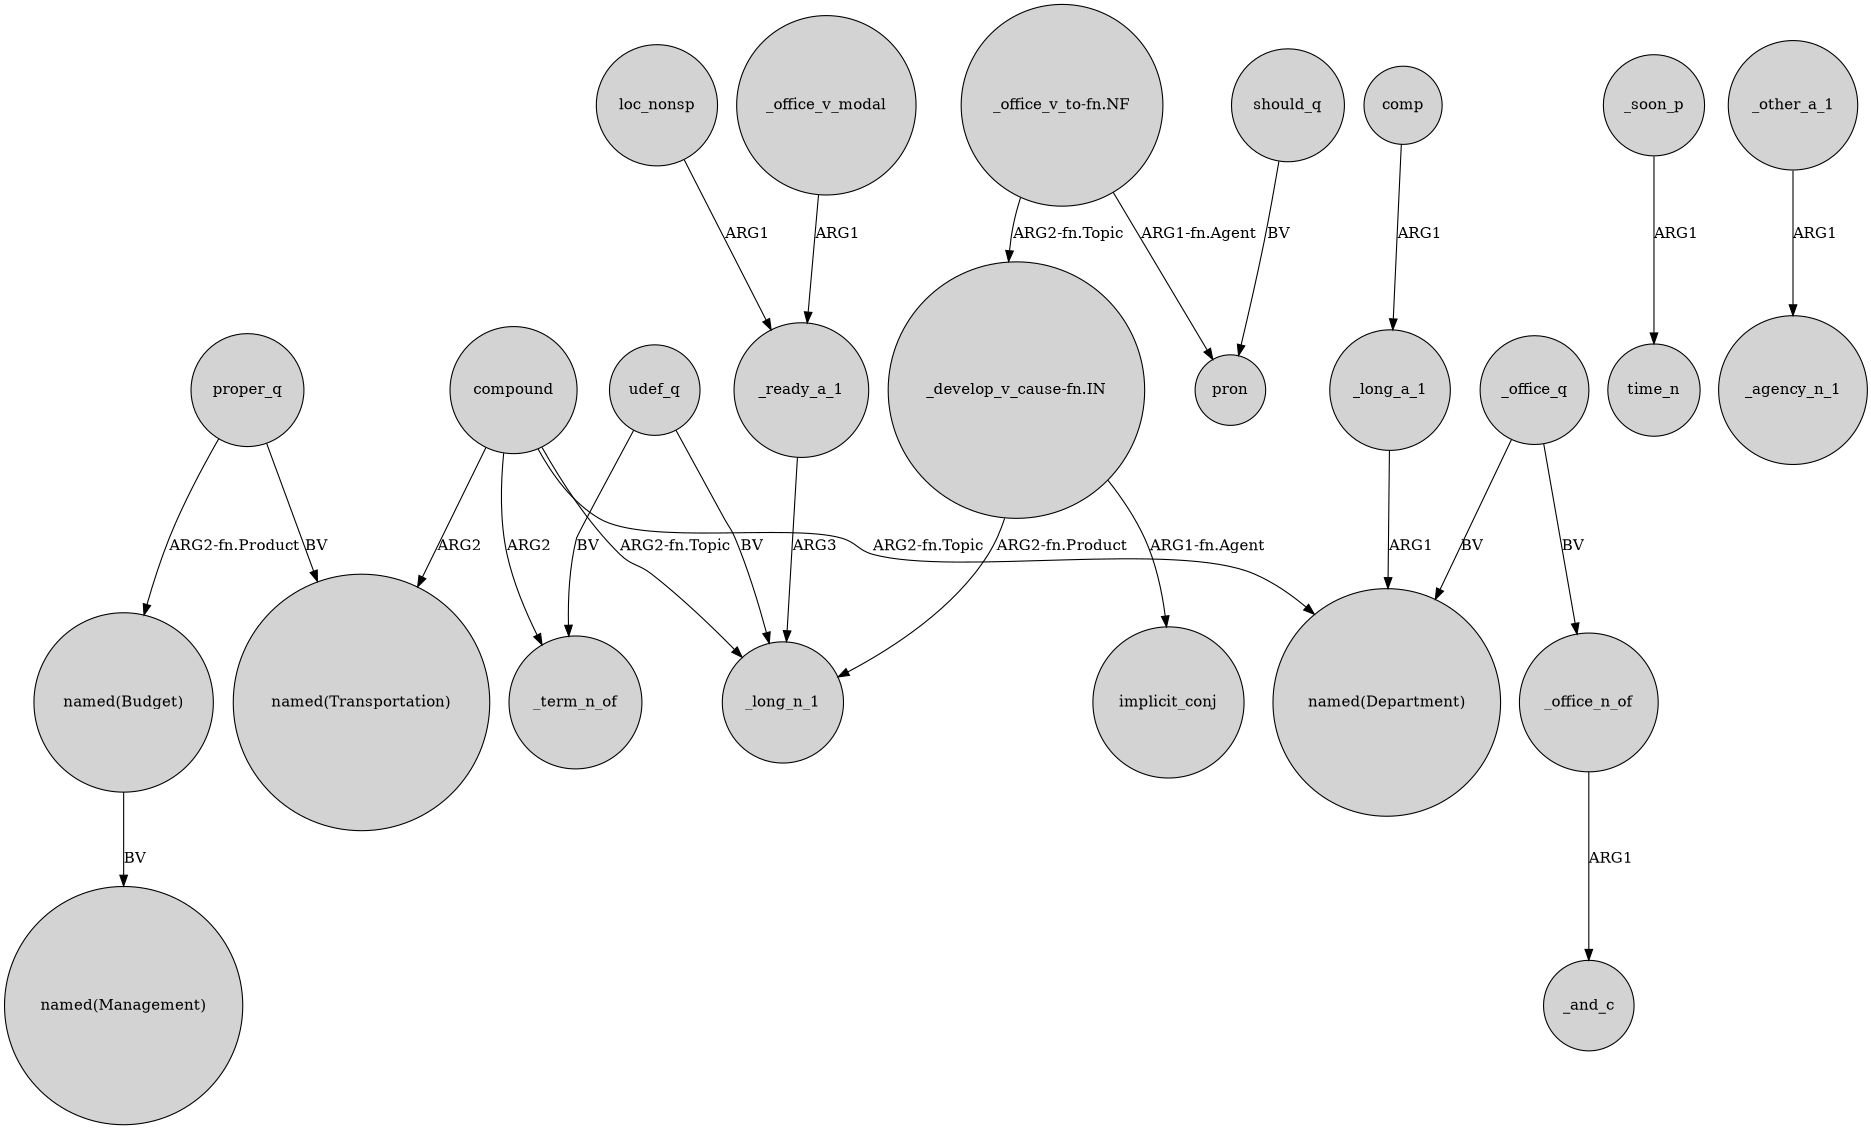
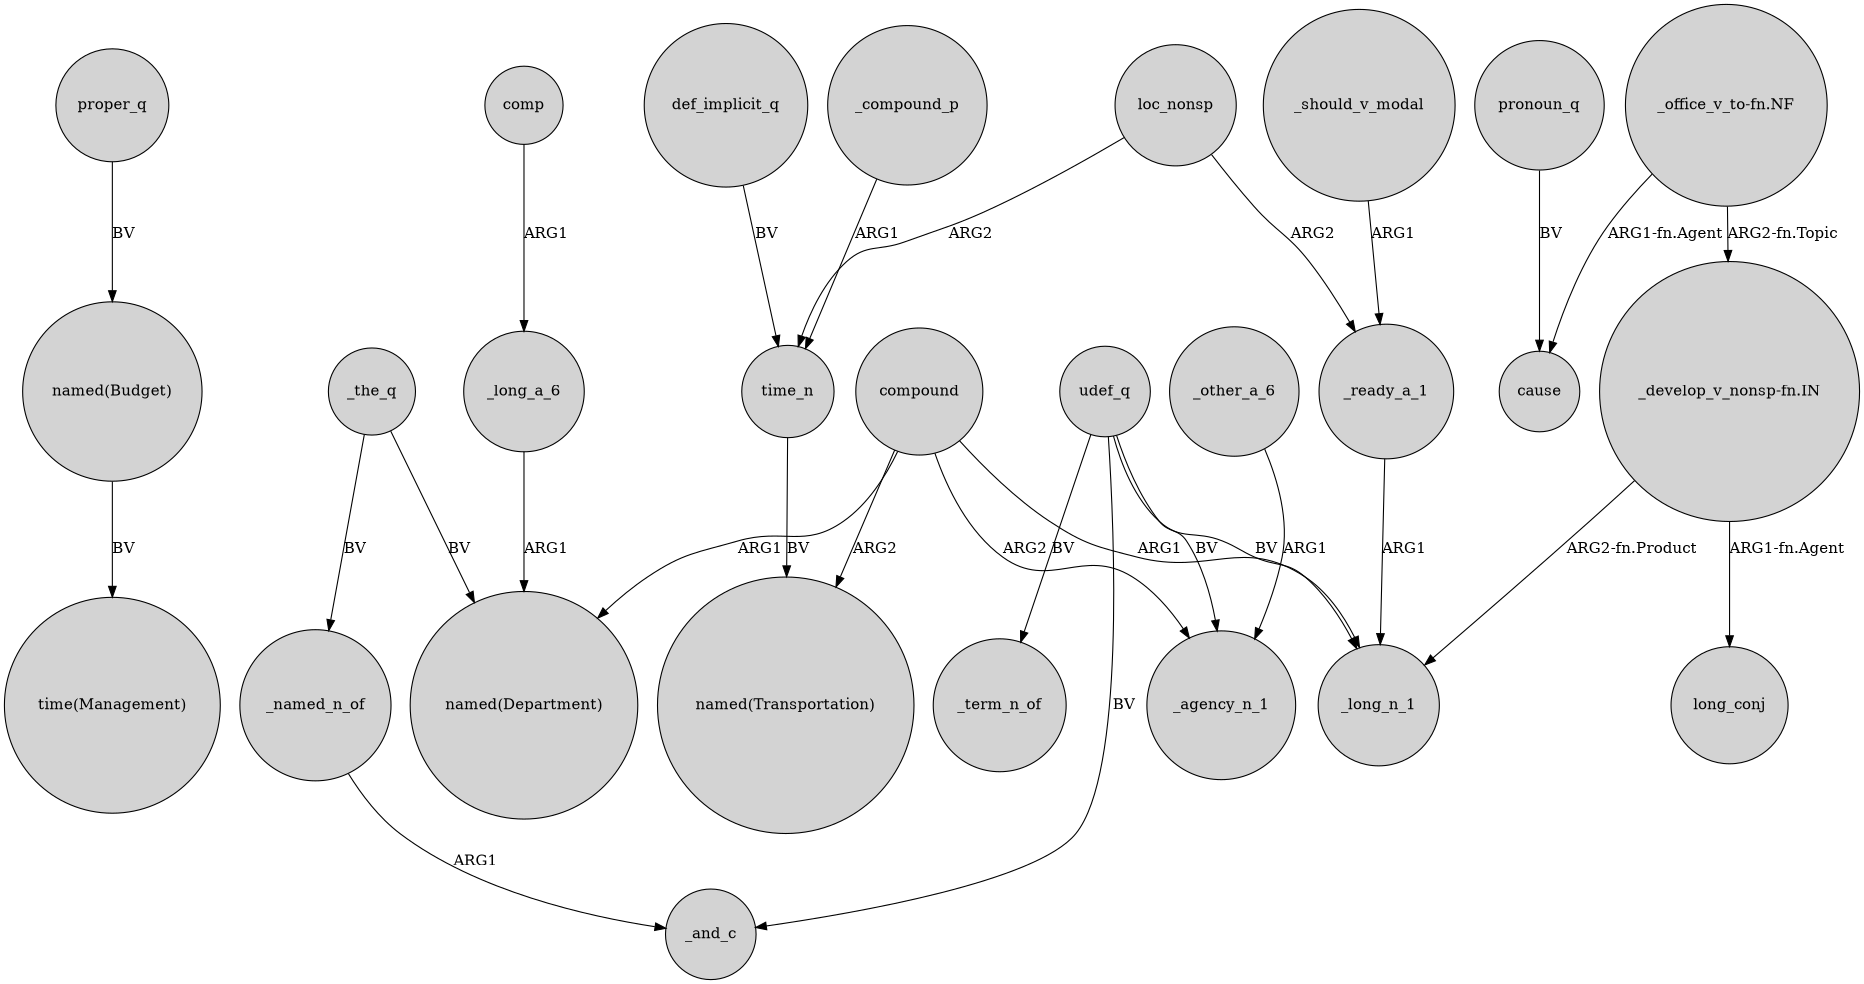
node "def_implicit_q": added
node "_office_v_modal": label "_office_v_modal" -> "_should_v_modal"
node "should_q": label "should_q" -> "pronoun_q"
node "_soon_p": label "_soon_p" -> "_compound_p"
node "_other_a_1": label "_other_a_1" -> "_other_a_6"
edge "loc_nonsp" -> "time_n": added, label "ARG2"
edge "loc_nonsp" -> "_ready_a_1": label "ARG1" -> "ARG2"
node "_develop_v_cause-fn.IN": label "_develop_v_cause-fn.IN" -> "_develop_v_nonsp-fn.IN"
node "pron": label "pron" -> "cause"
node "_long_a_1": label "_long_a_1" -> "_long_a_6"
node "_office_q": label "_office_q" -> "_the_q"
edge "proper_q" -> "named(Transportation)": now "time_n" -> "named(Transportation)"
edge "udef_q" -> "_agency_n_1": added, label "BV"
edge "proper_q" -> "named(Budget)": label "ARG2-fn.Product" -> "BV"
edge "compound" -> "_long_n_1": label "ARG2-fn.Topic" -> "ARG1"
edge "_ready_a_1" -> "_long_n_1": label "ARG3" -> "ARG1"
edge "compound" -> "named(Department)": label "ARG2-fn.Topic" -> "ARG1"
edge "compound" -> "_term_n_of": now "compound" -> "_agency_n_1"
node "implicit_conj": label "implicit_conj" -> "long_conj"
node "_office_n_of": label "_office_n_of" -> "_named_n_of"
edge "udef_q" -> "_and_c": added, label "BV"
node "named(Management)": label "named(Management)" -> "time(Management)"
